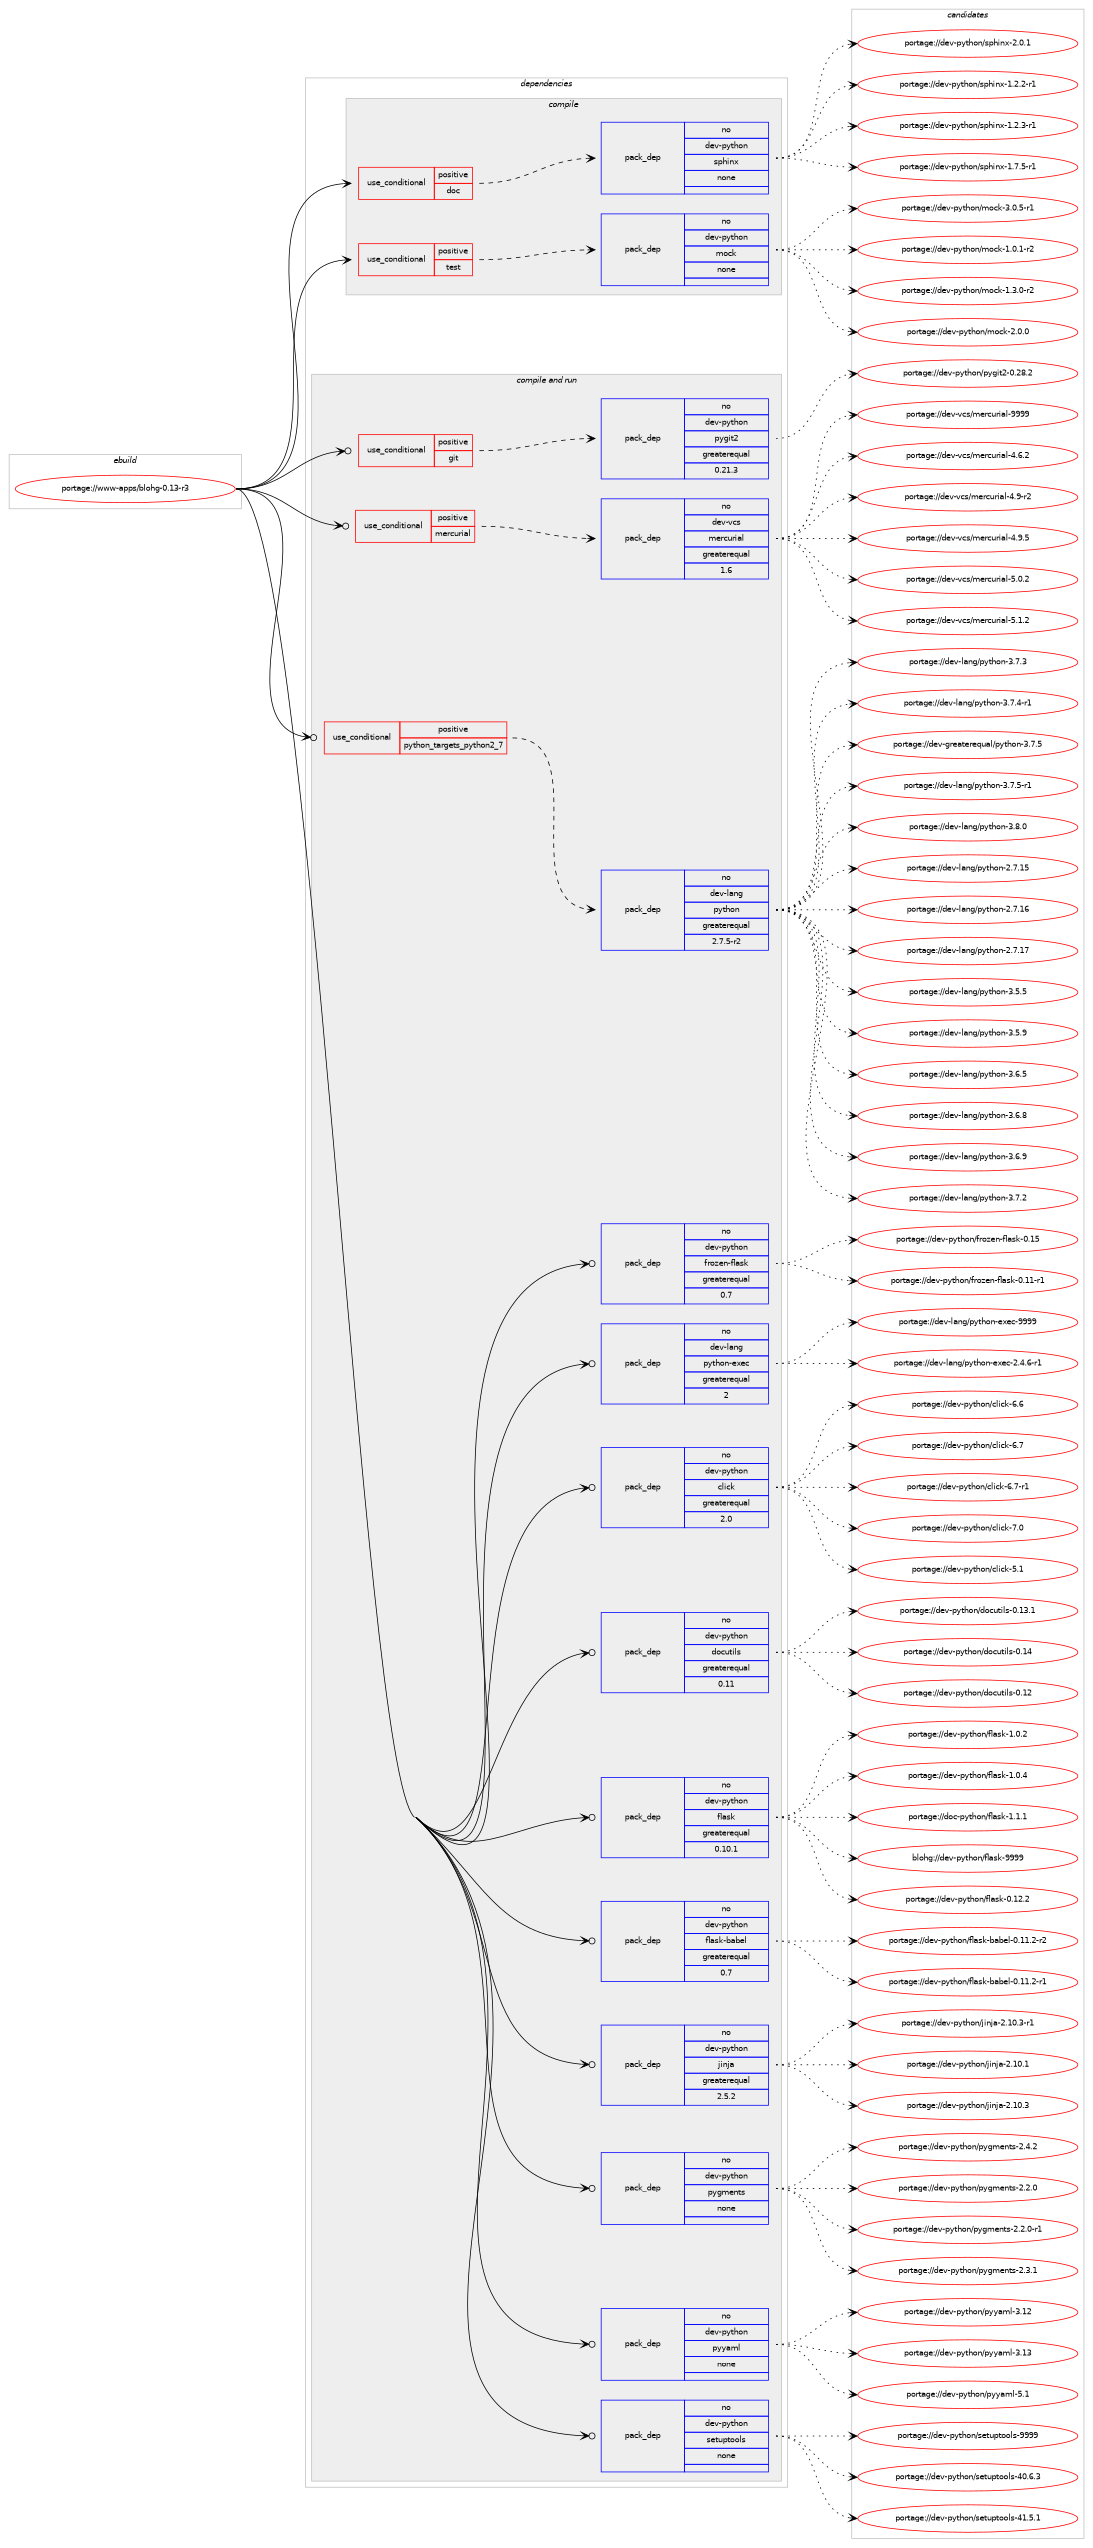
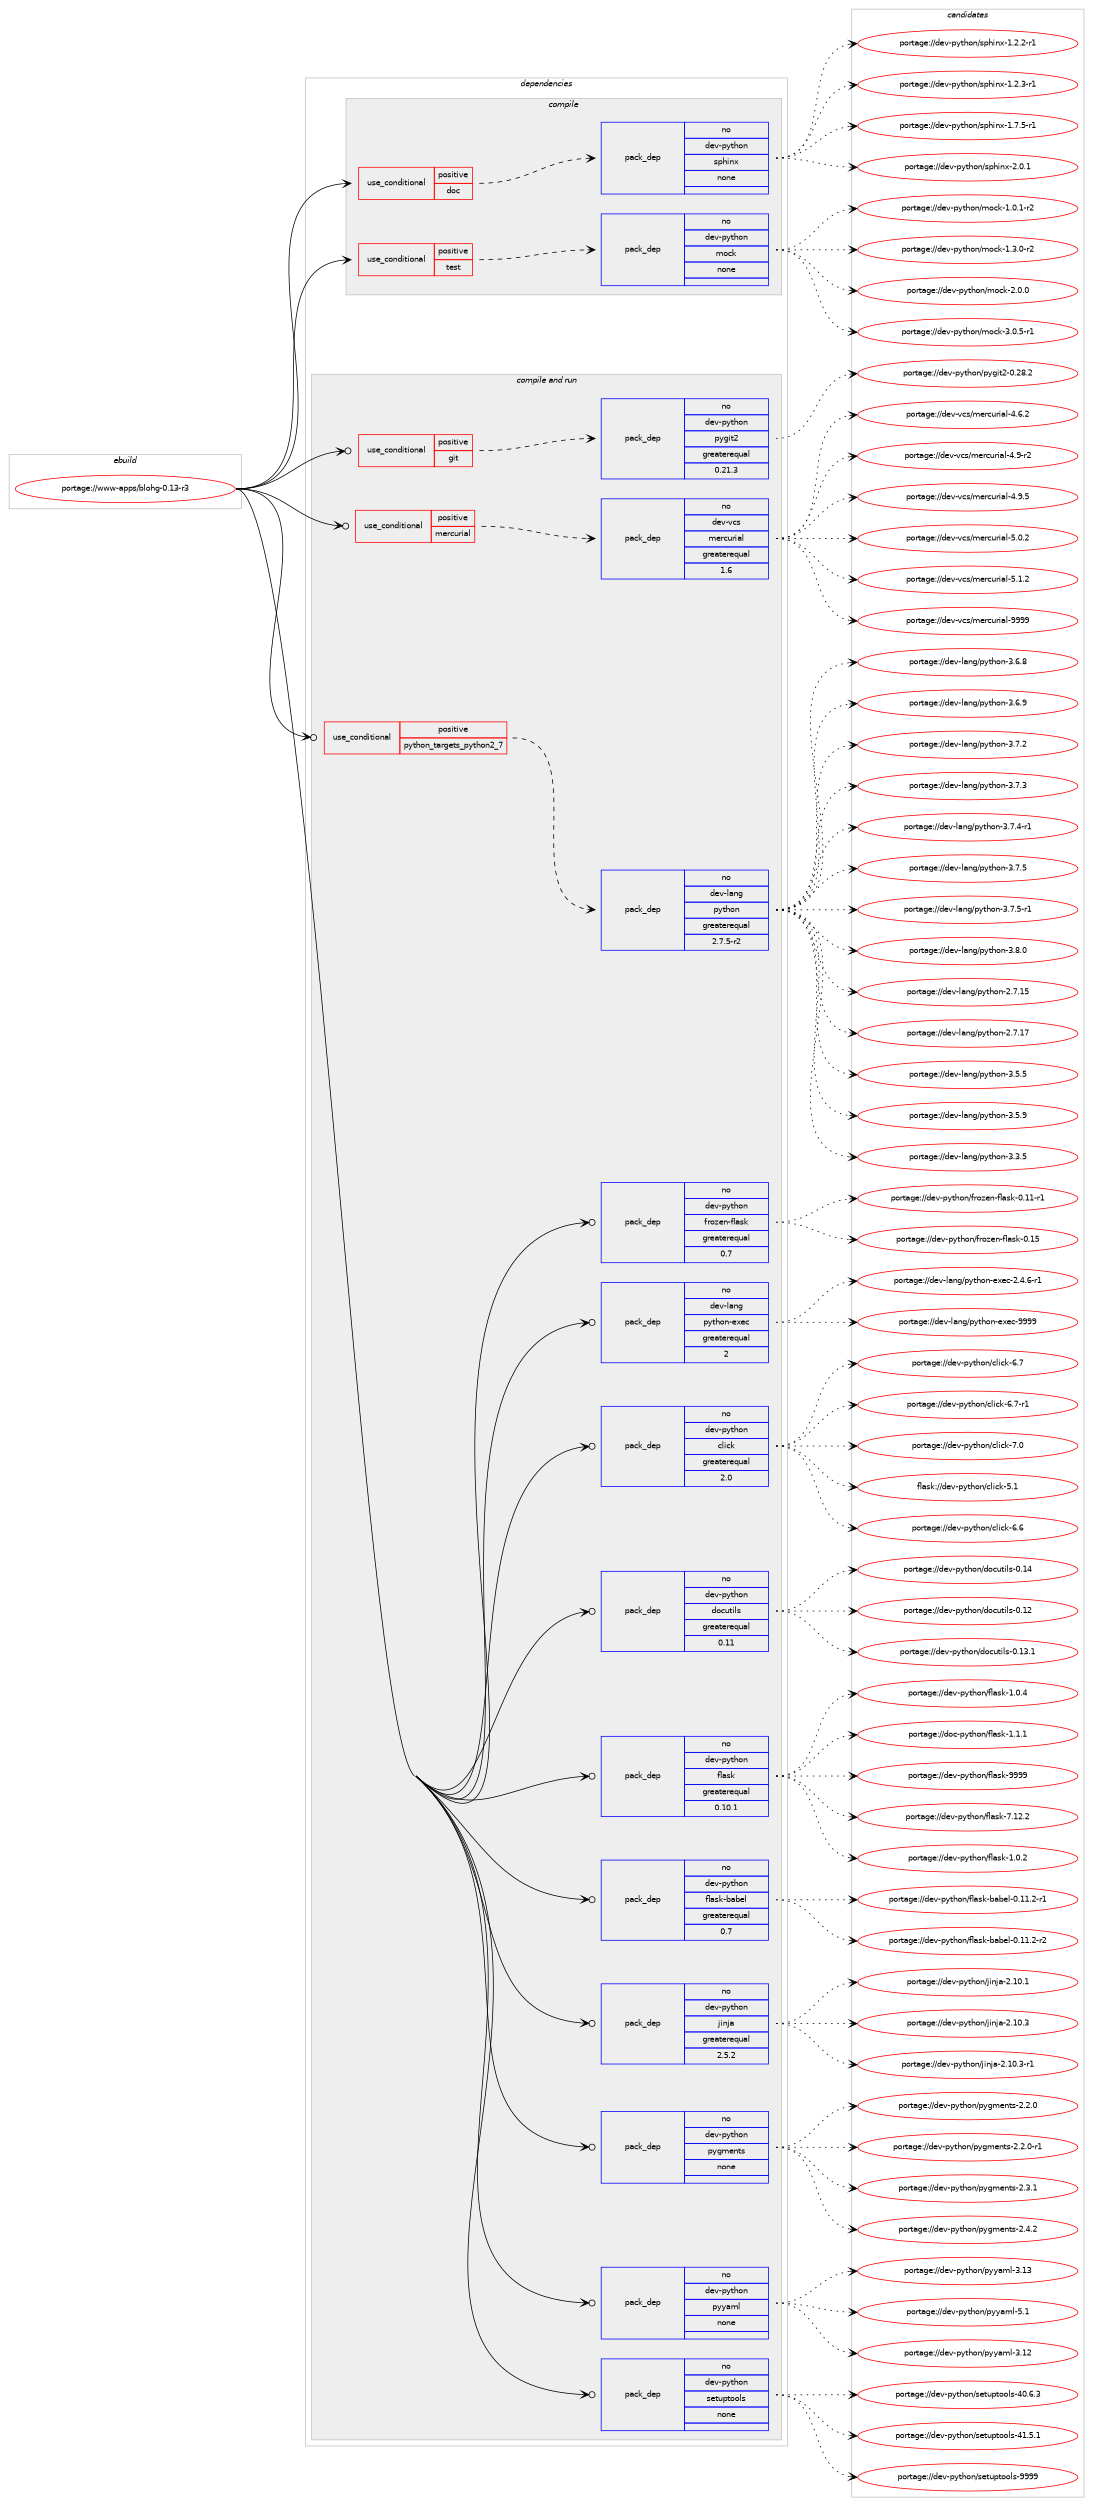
node "portage://dev-greaterequal/python-3.7.5": label "portage://dev-greaterequal/python-3.7.5" -> "portage://dev-lang/python-3.7.5"
node "portage://dev-lang/python-2.7.16": removed
node "portage://dev-lang/python-3.6.5": label "portage://dev-lang/python-3.6.5" -> "portage://dev-lang/python-3.3.5"
node "portage://dev-python/click-5.1": label "portage://dev-python/click-5.1" -> "flask://dev-python/click-5.1"
node "blohg://dev-python/flask-9999": label "blohg://dev-python/flask-9999" -> "portage://dev-python/flask-9999"
node "portage://dev-python/flask-0.12.2": label "portage://dev-python/flask-0.12.2" -> "portage://dev-python/flask-7.12.2"
